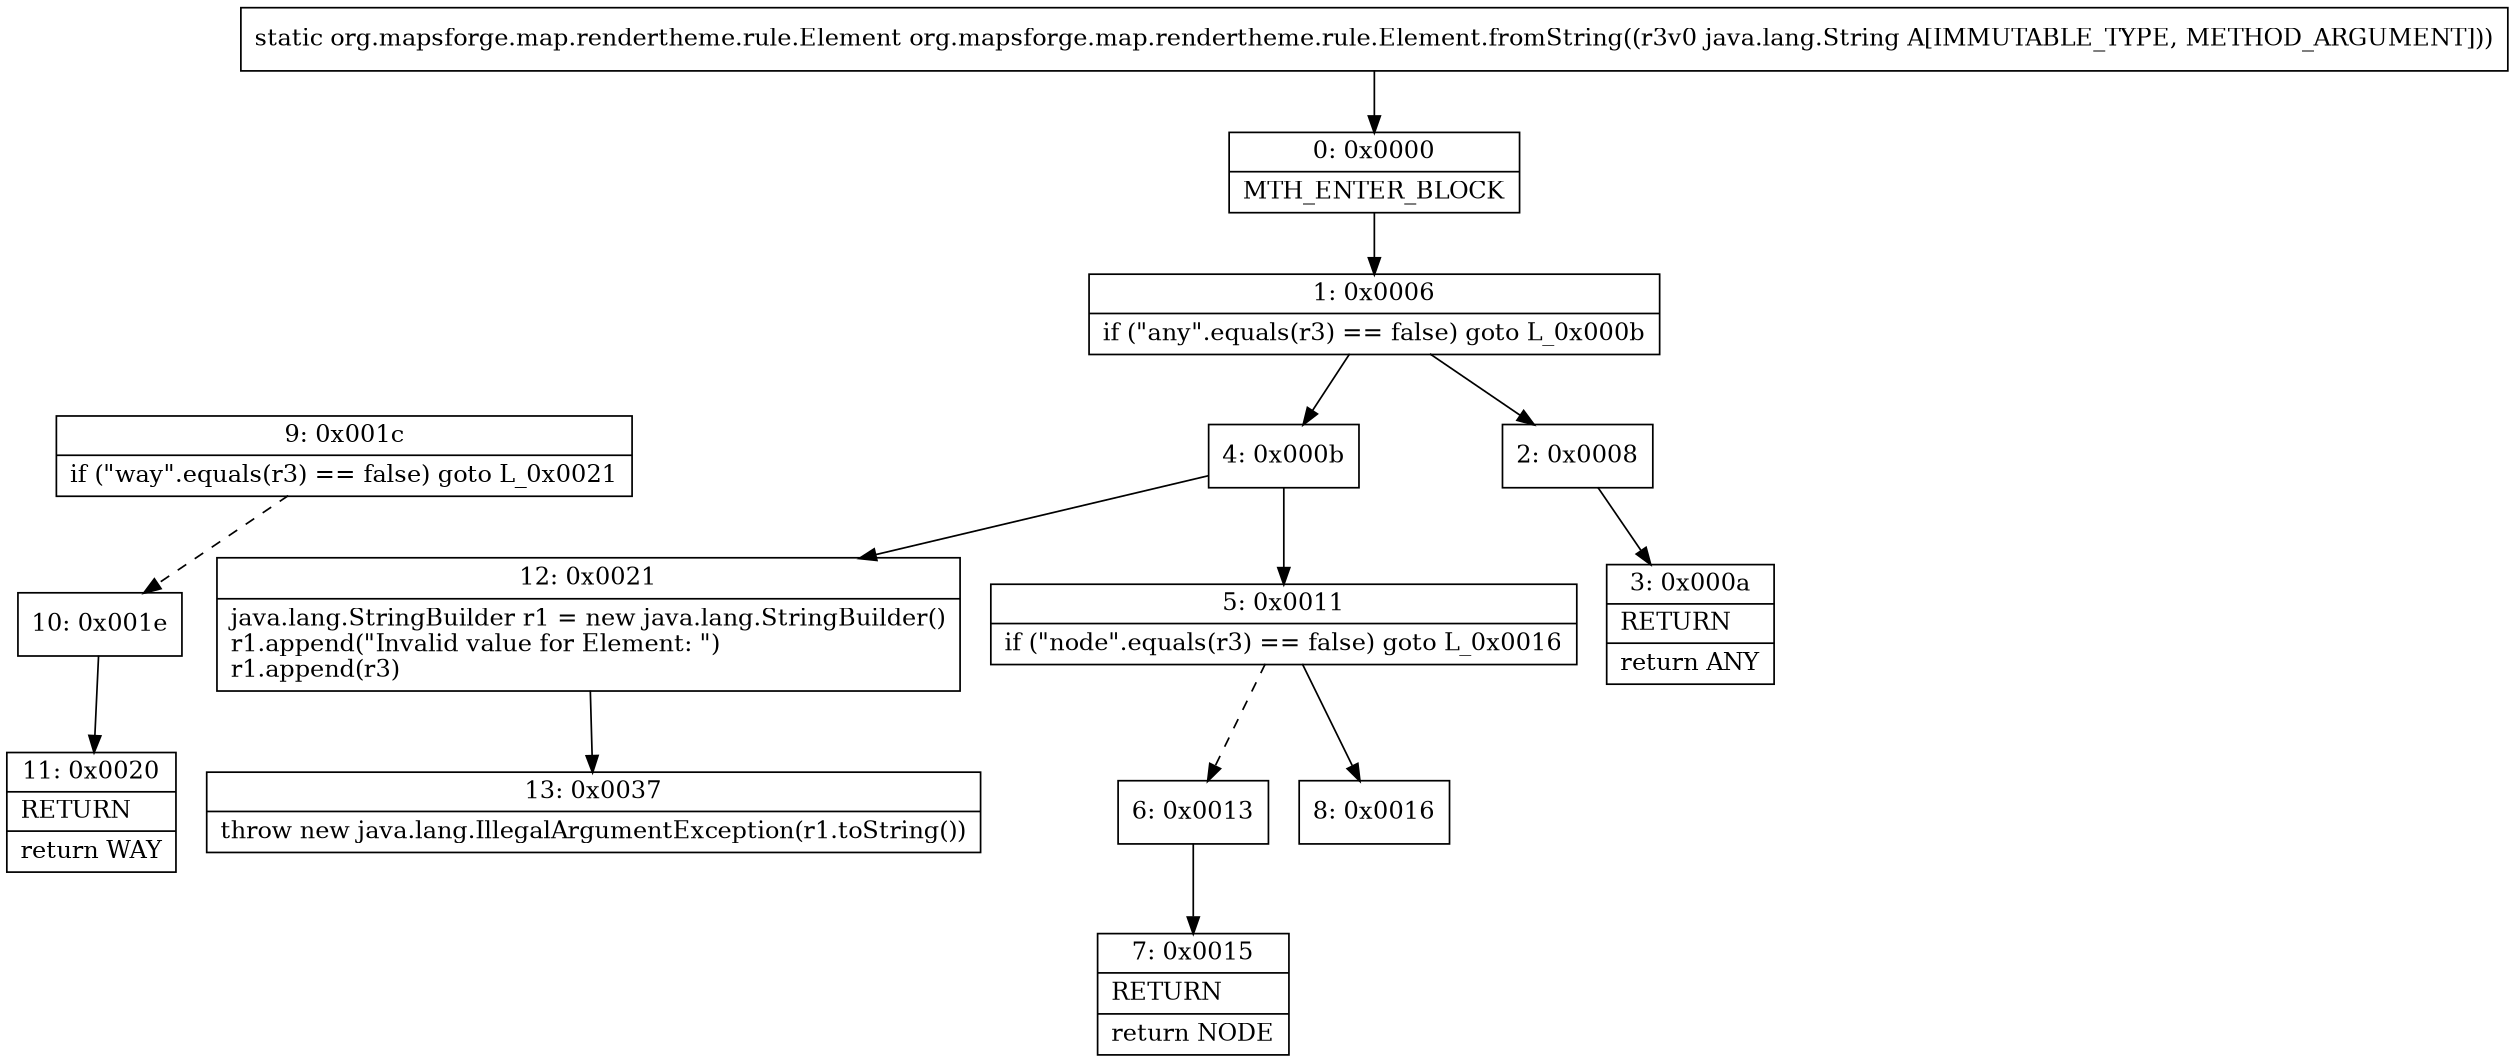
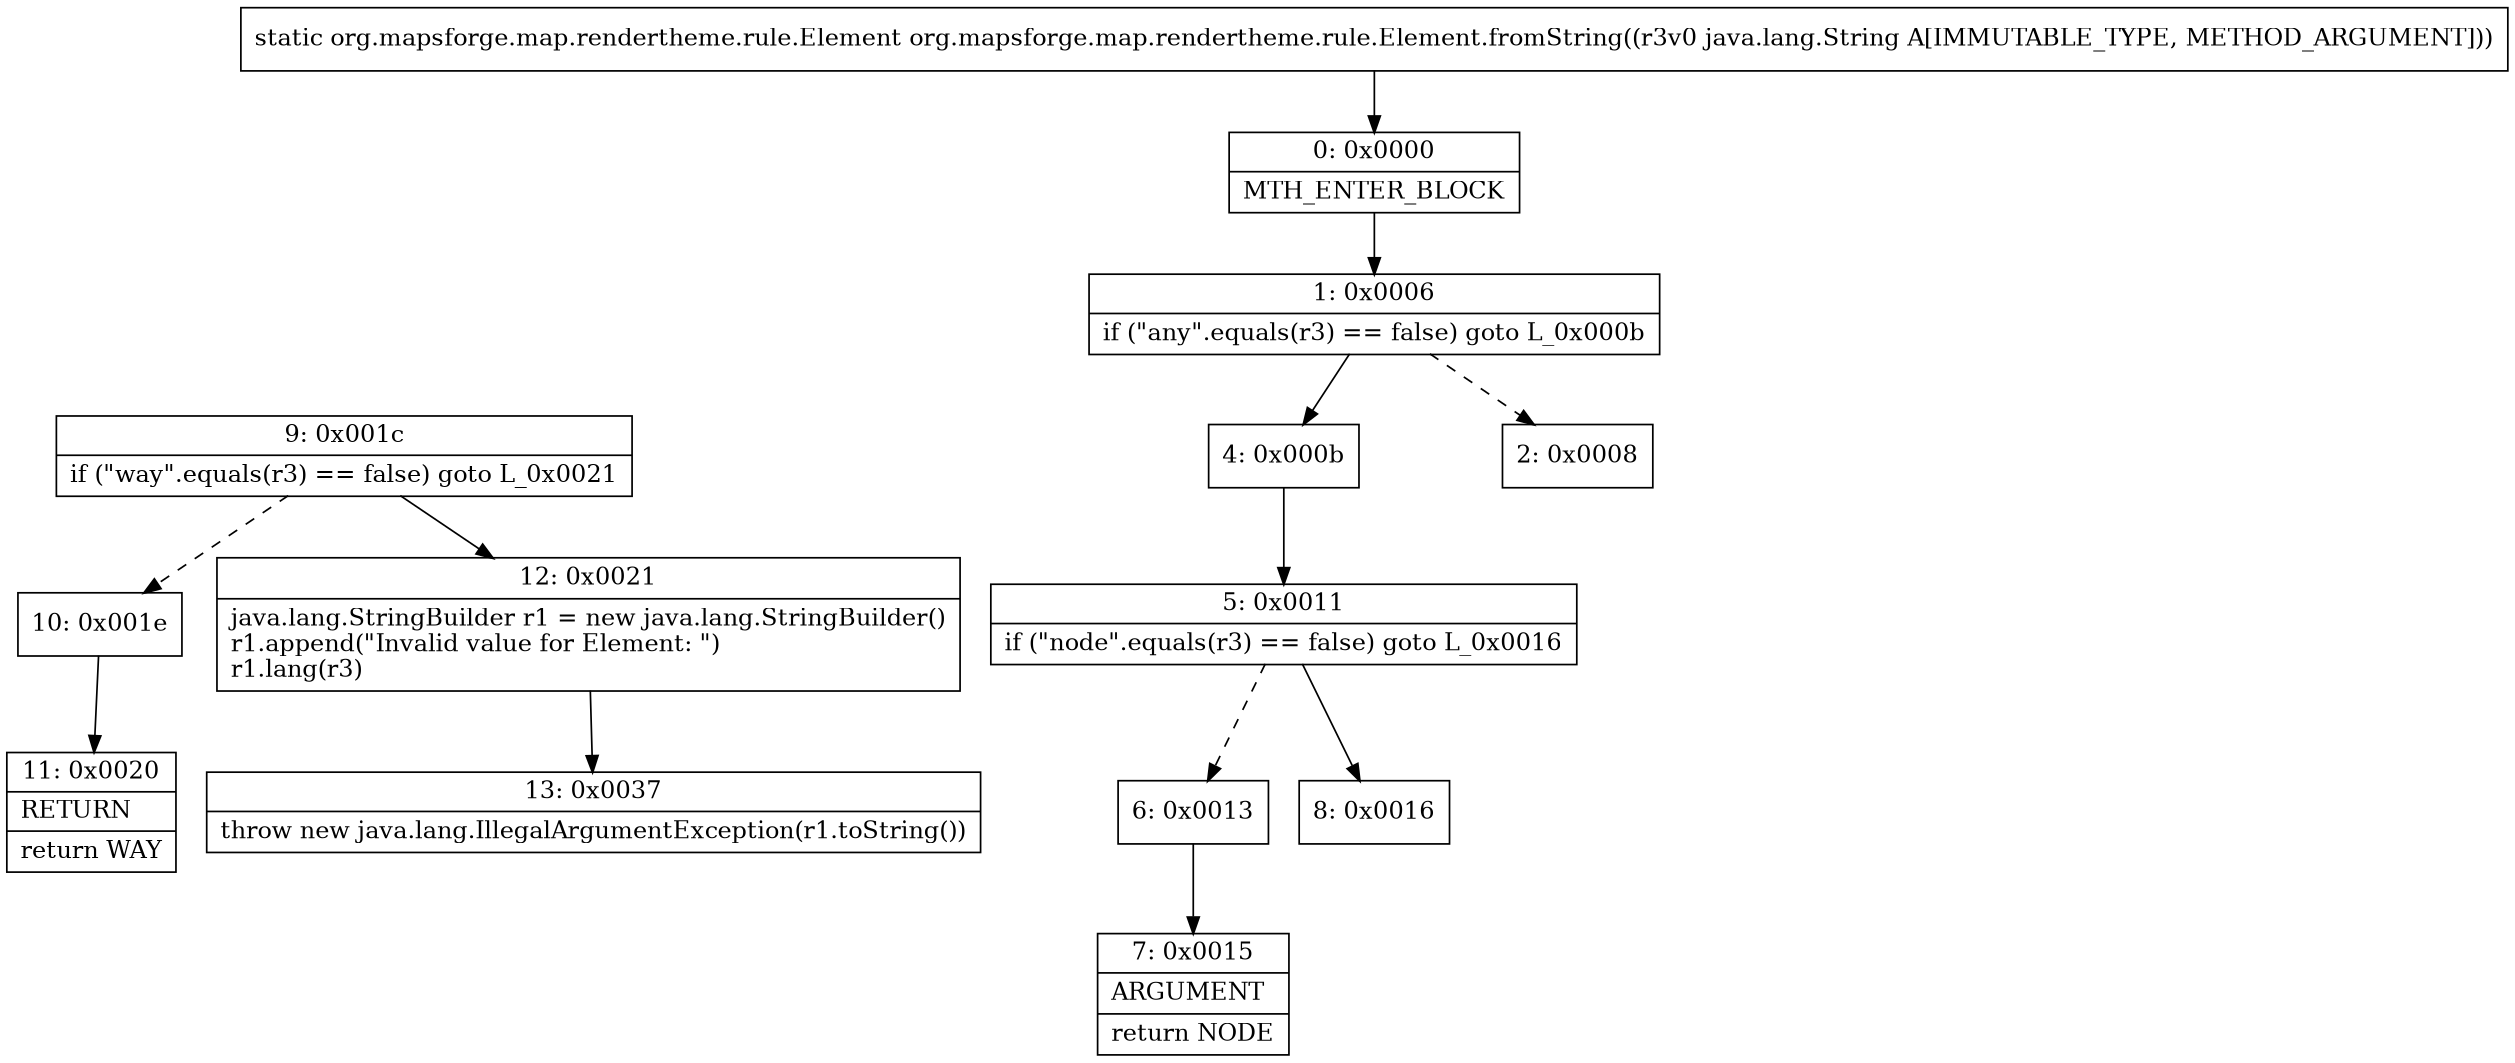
edge "1: 0x0006" -> "2: 0x0008": style solid -> dashed
edge "4: 0x000b" -> "12: 0x0021": now "9: 0x001c" -> "12: 0x0021"
node "3: 0x000a": removed
node "12: 0x0021": text "r1.append(r3)" -> "r1.lang(r3)"
node "7: 0x0015": text "RETURN" -> "ARGUMENT"
